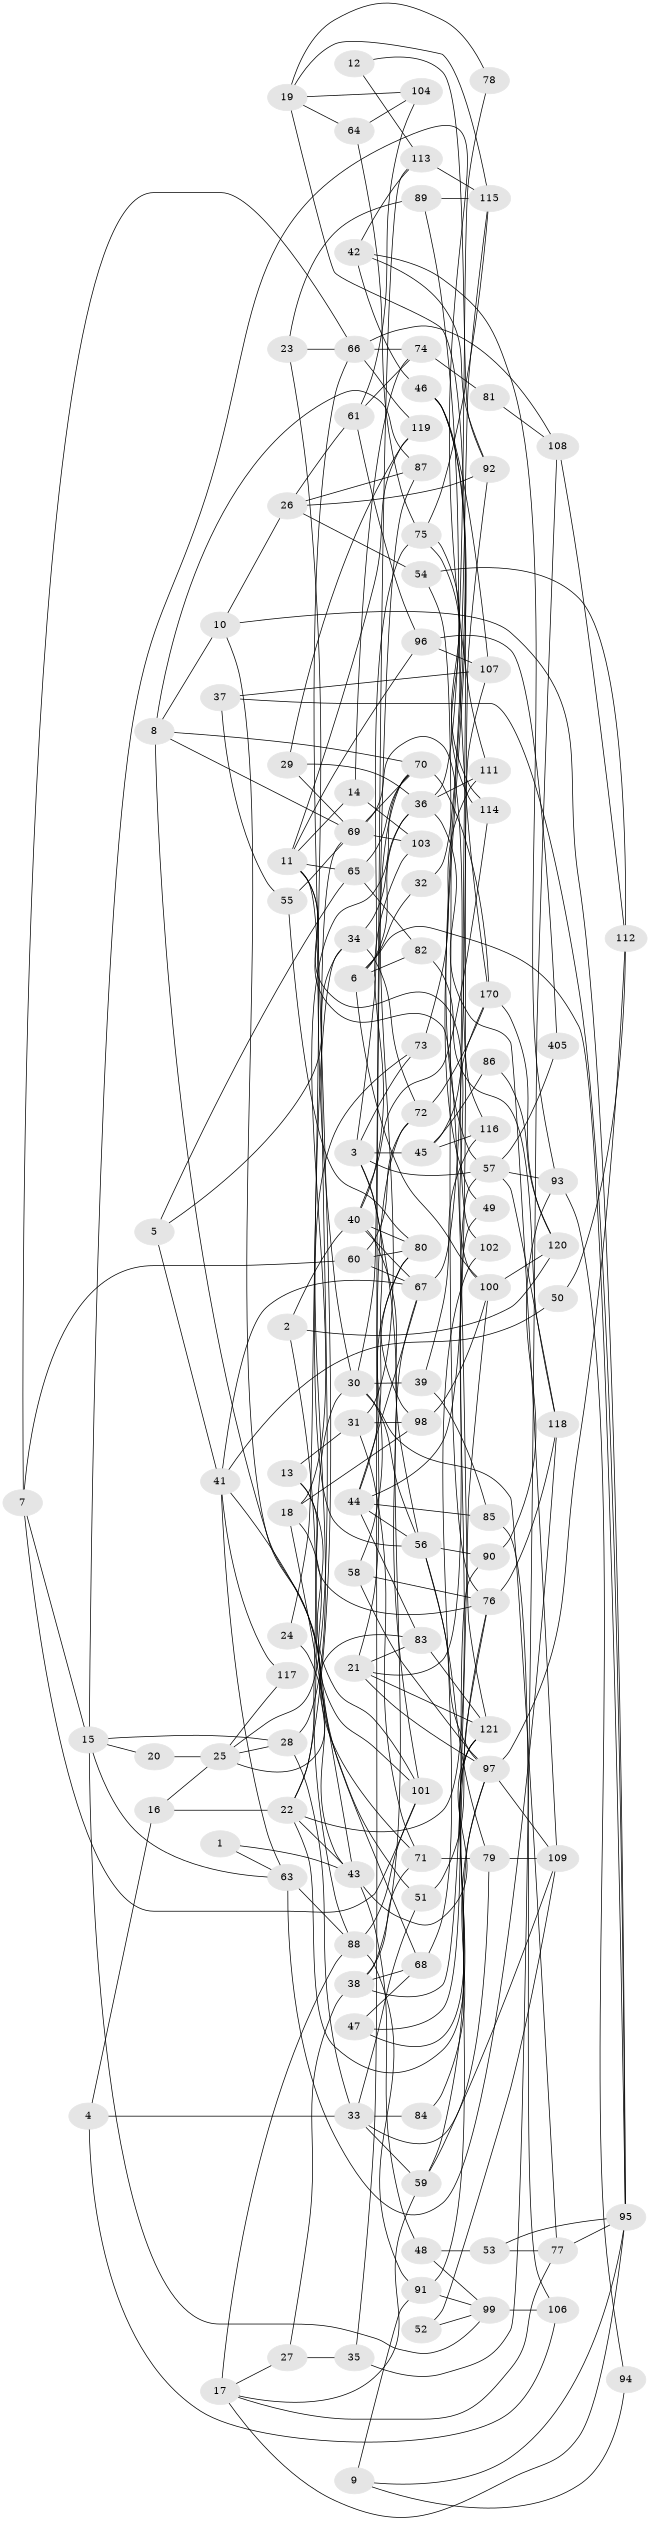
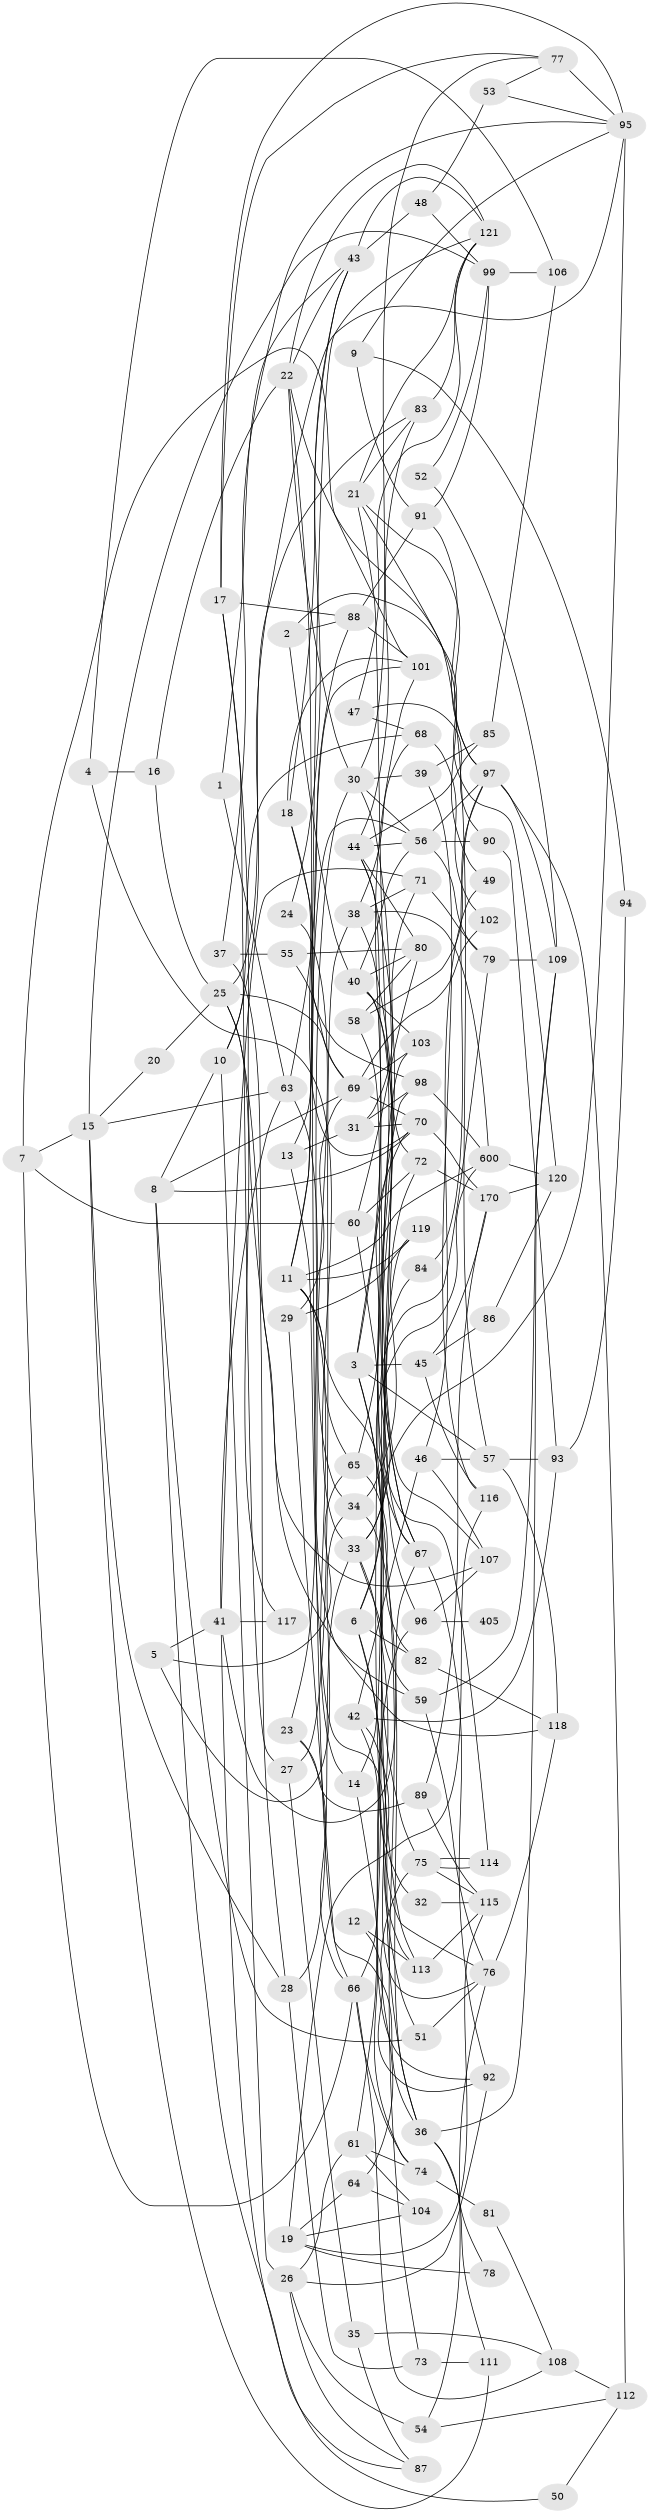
edge "405" -- "57": removed
node "100": label "100" -> "600"
